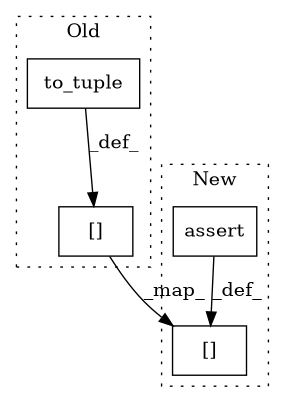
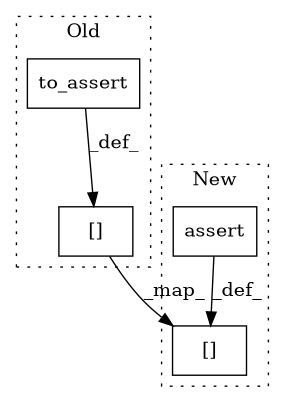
node "to_tuple": label "to_tuple" -> "to_assert"
